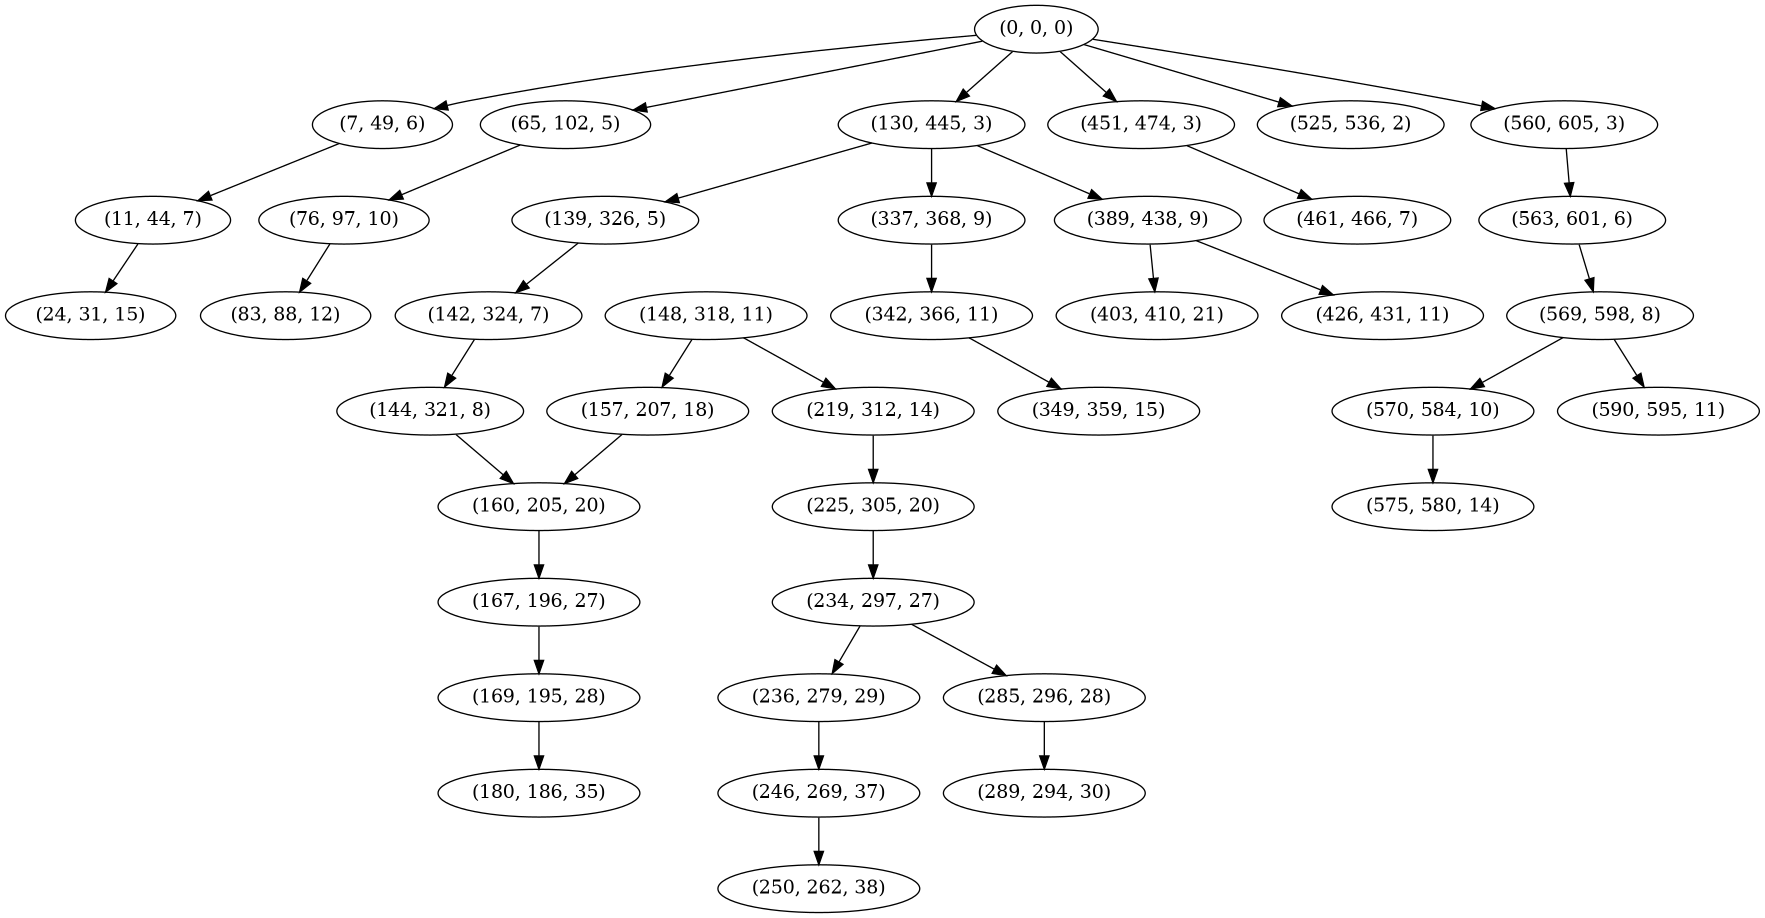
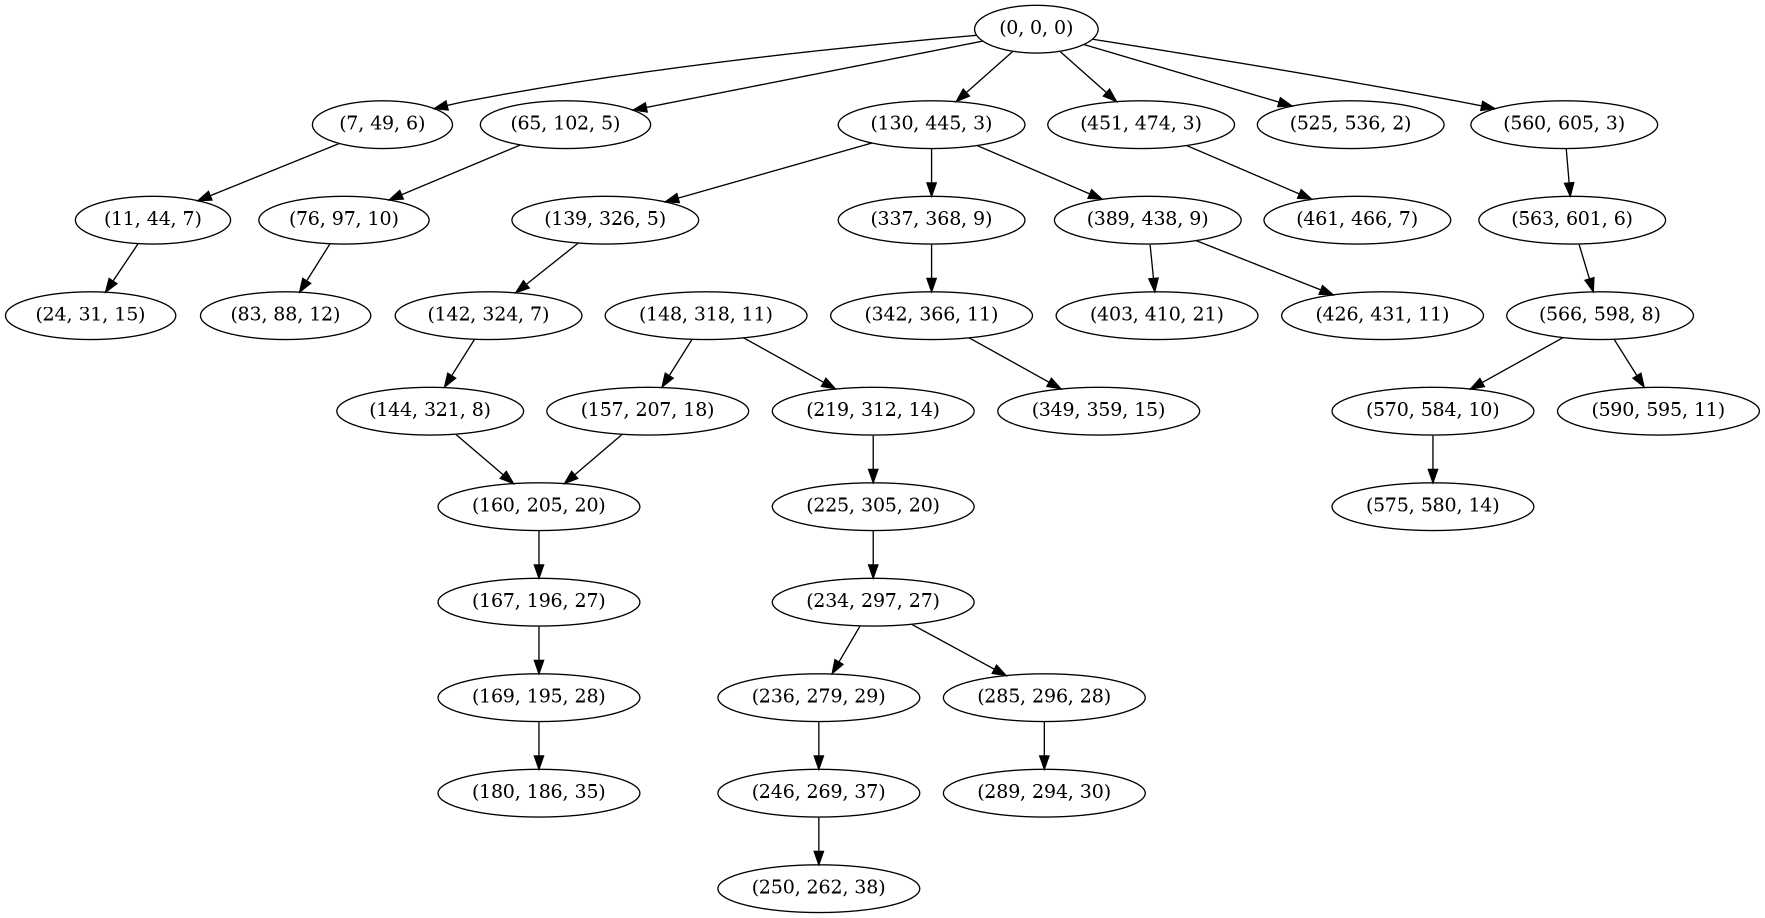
node "(569, 598, 8)": label "(569, 598, 8)" -> "(566, 598, 8)"
